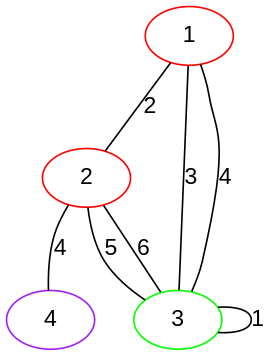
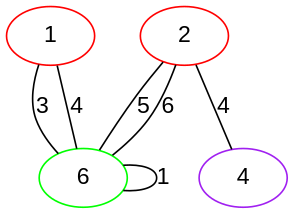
edge "1" -- "2": removed, label "2"
node "3": label "3" -> "6"
